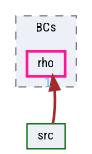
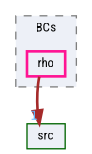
edge "src" -> "rho": reversed
